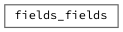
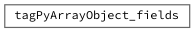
node "fields_fields": label "fields_fields" -> "tagPyArrayObject_fields"
